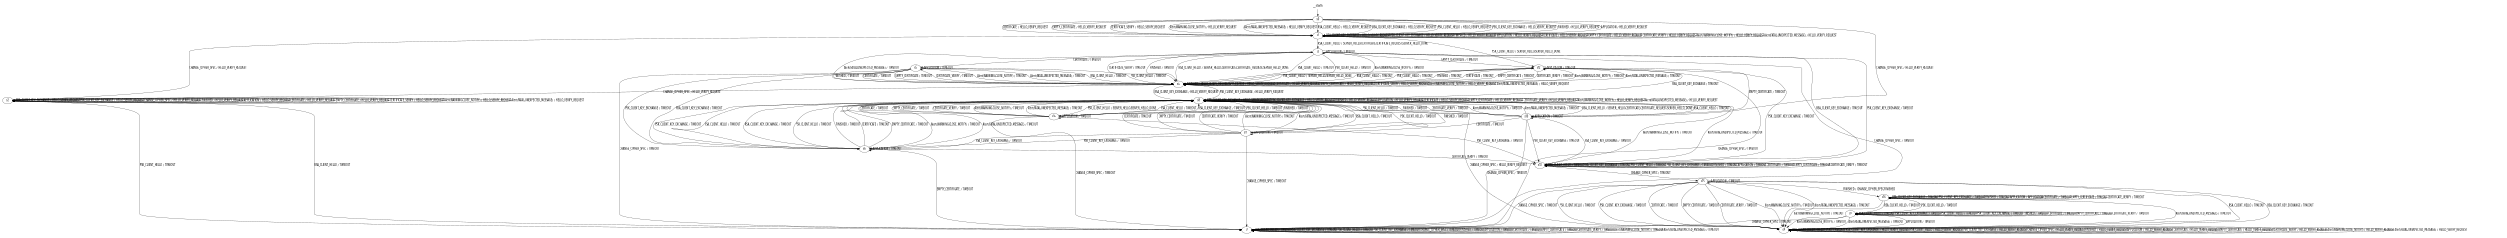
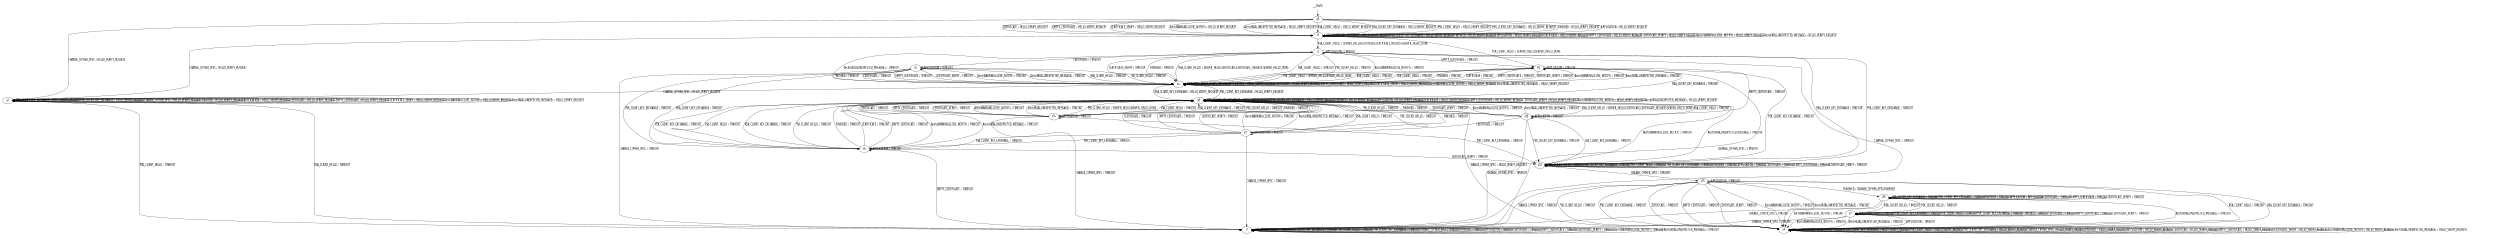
edge "s0" -> "s10": now "s0" -> "s2"
edge "s16" -> "s7": added, label "CHANGE_CIPHER_SPEC / TIMEOUT"
